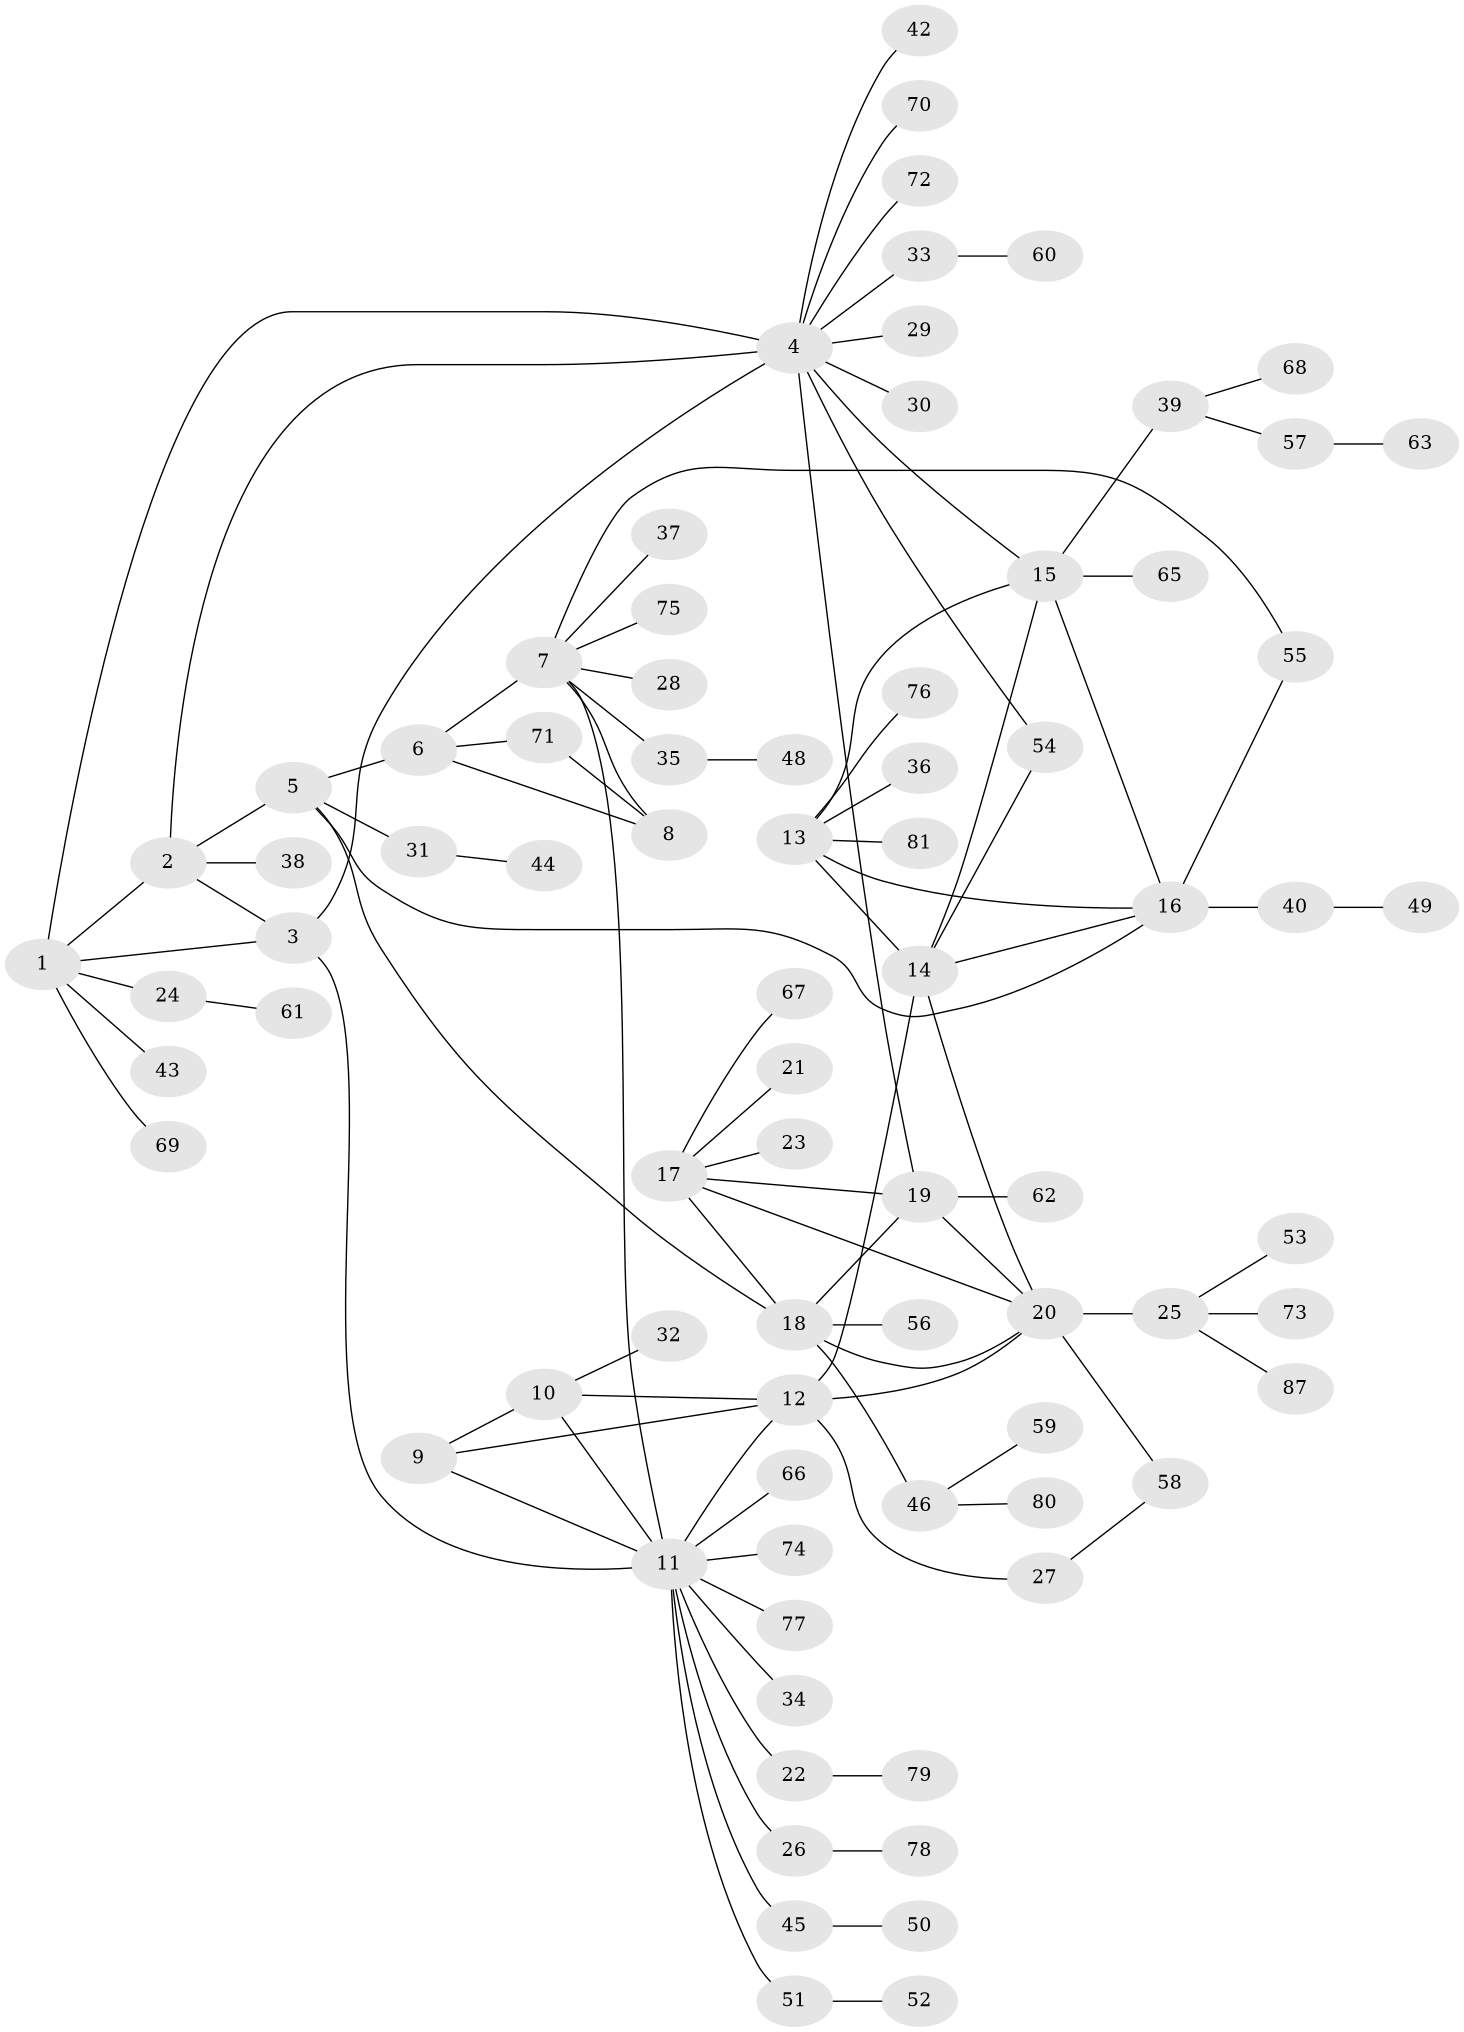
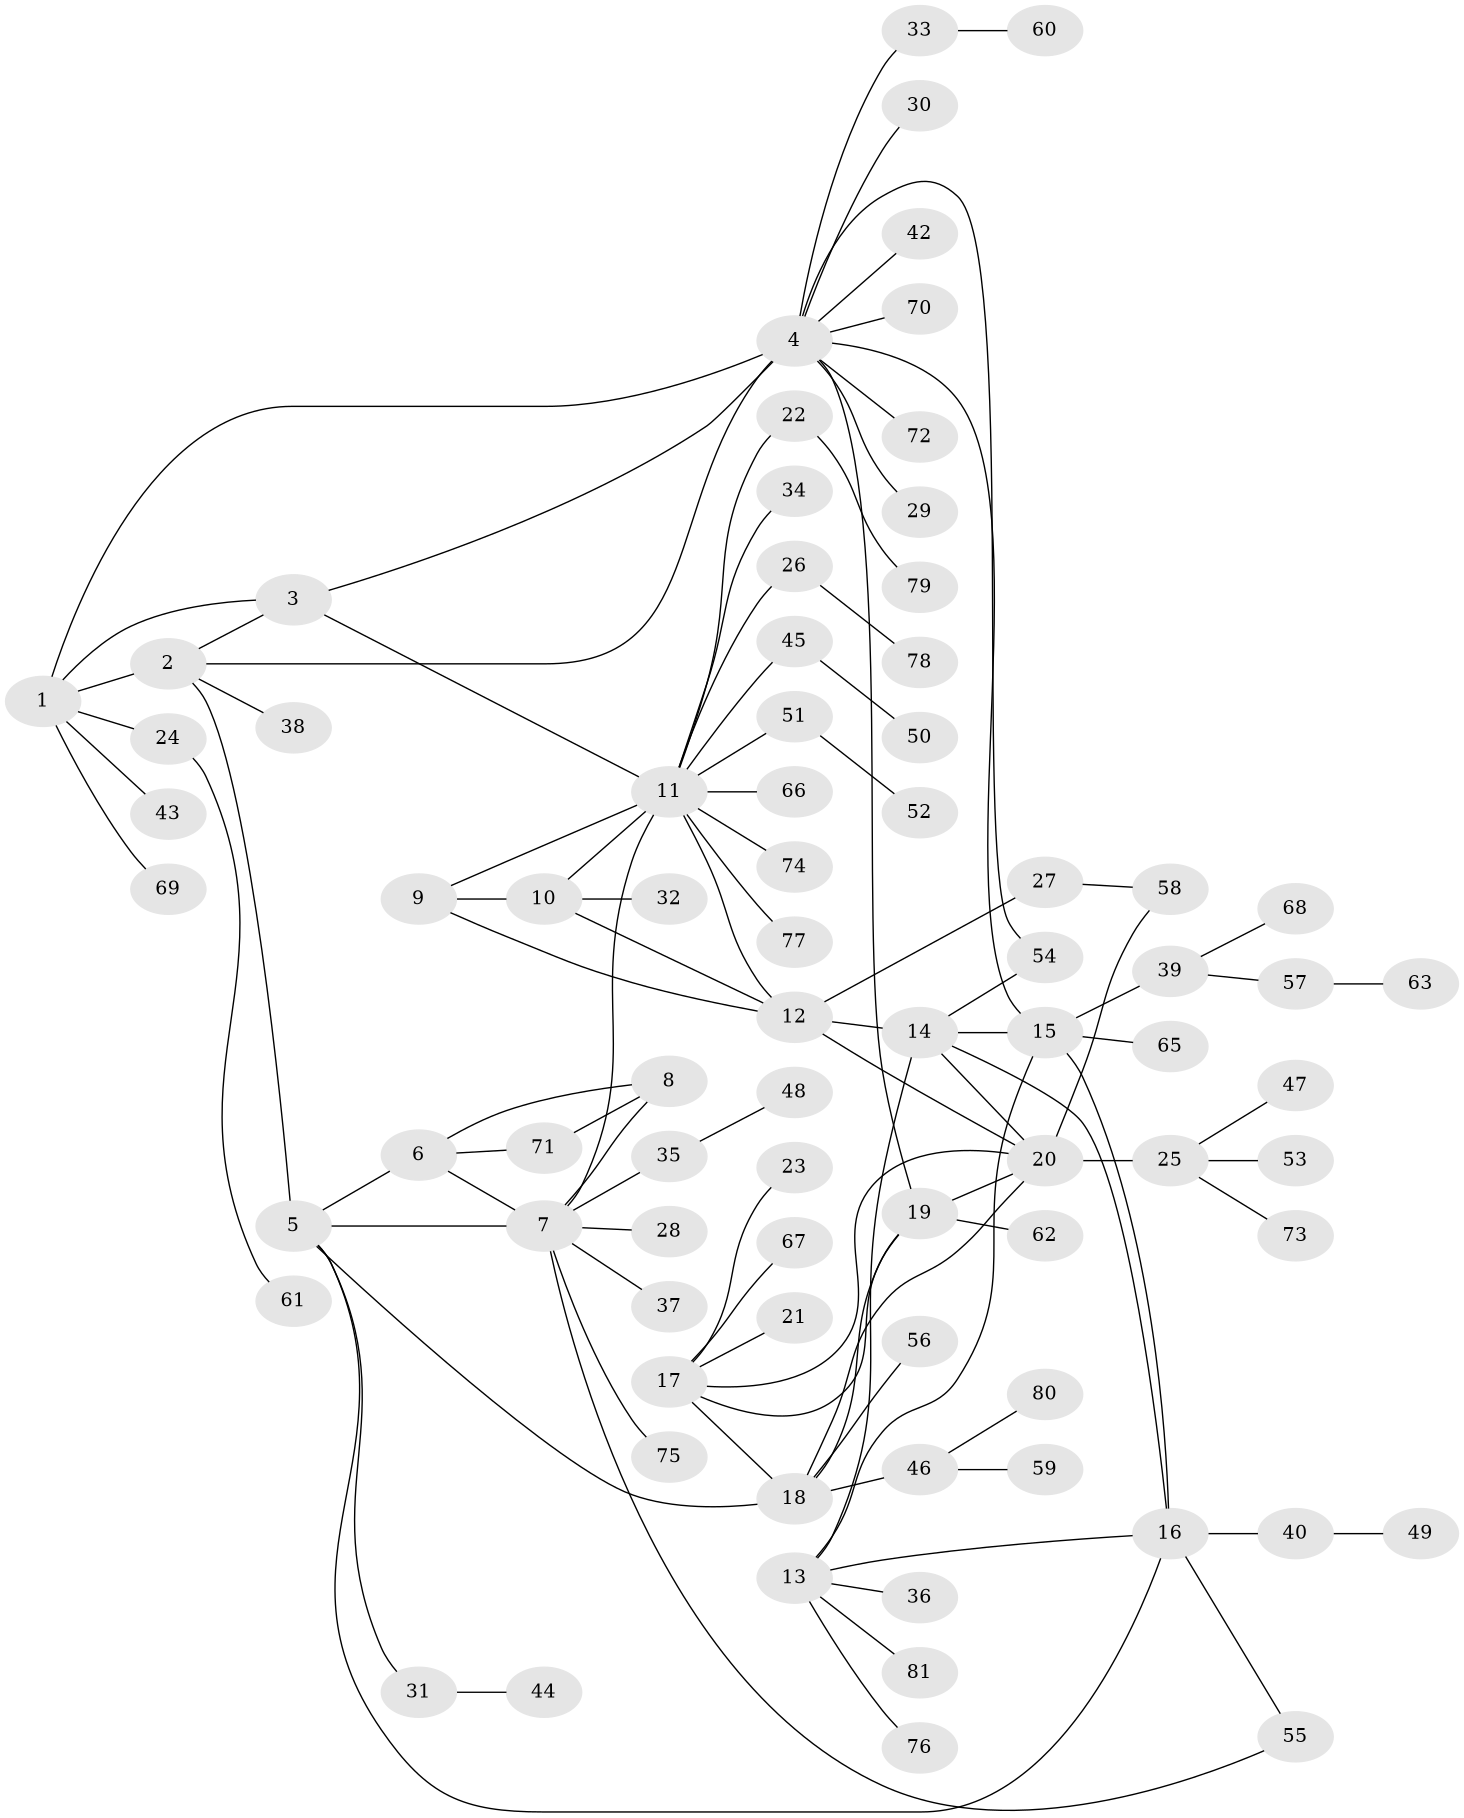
edge "5" -- "7": added
node "87": label "87" -> "47"
